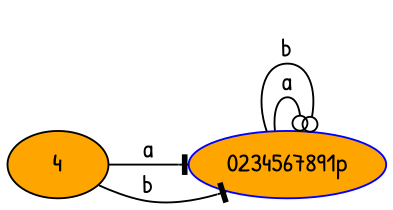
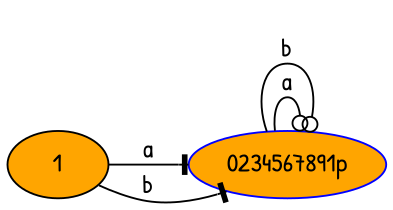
node "4": label "4" -> "1"
